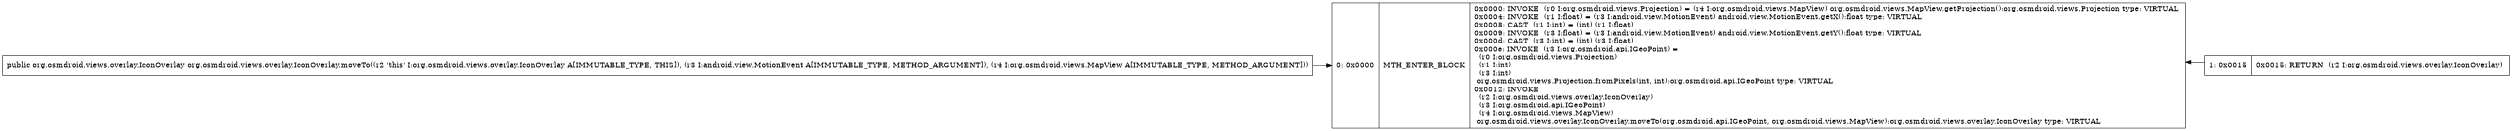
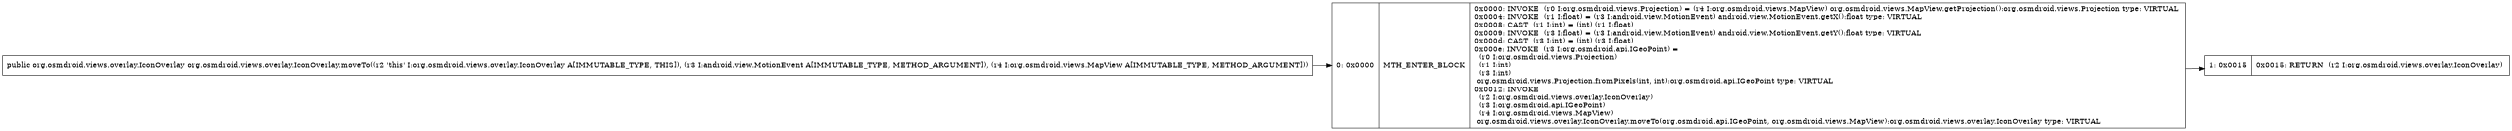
edge "1: 0x0015" -> "0: 0x0000": reversed
